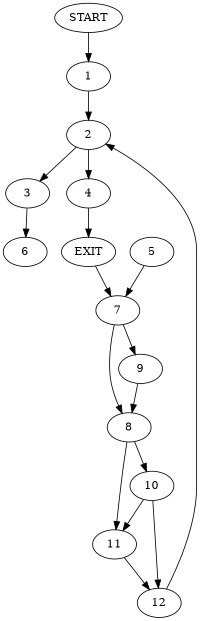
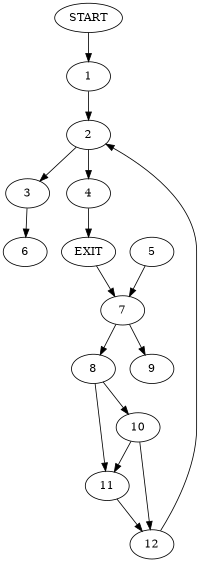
edge "9" -> "8": removed
